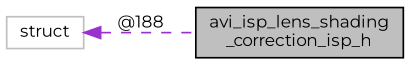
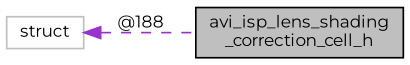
node "avi_isp_lens_shading _correction_isp_h": label "avi_isp_lens_shading _correction_isp_h" -> "avi_isp_lens_shading _correction_cell_h"
